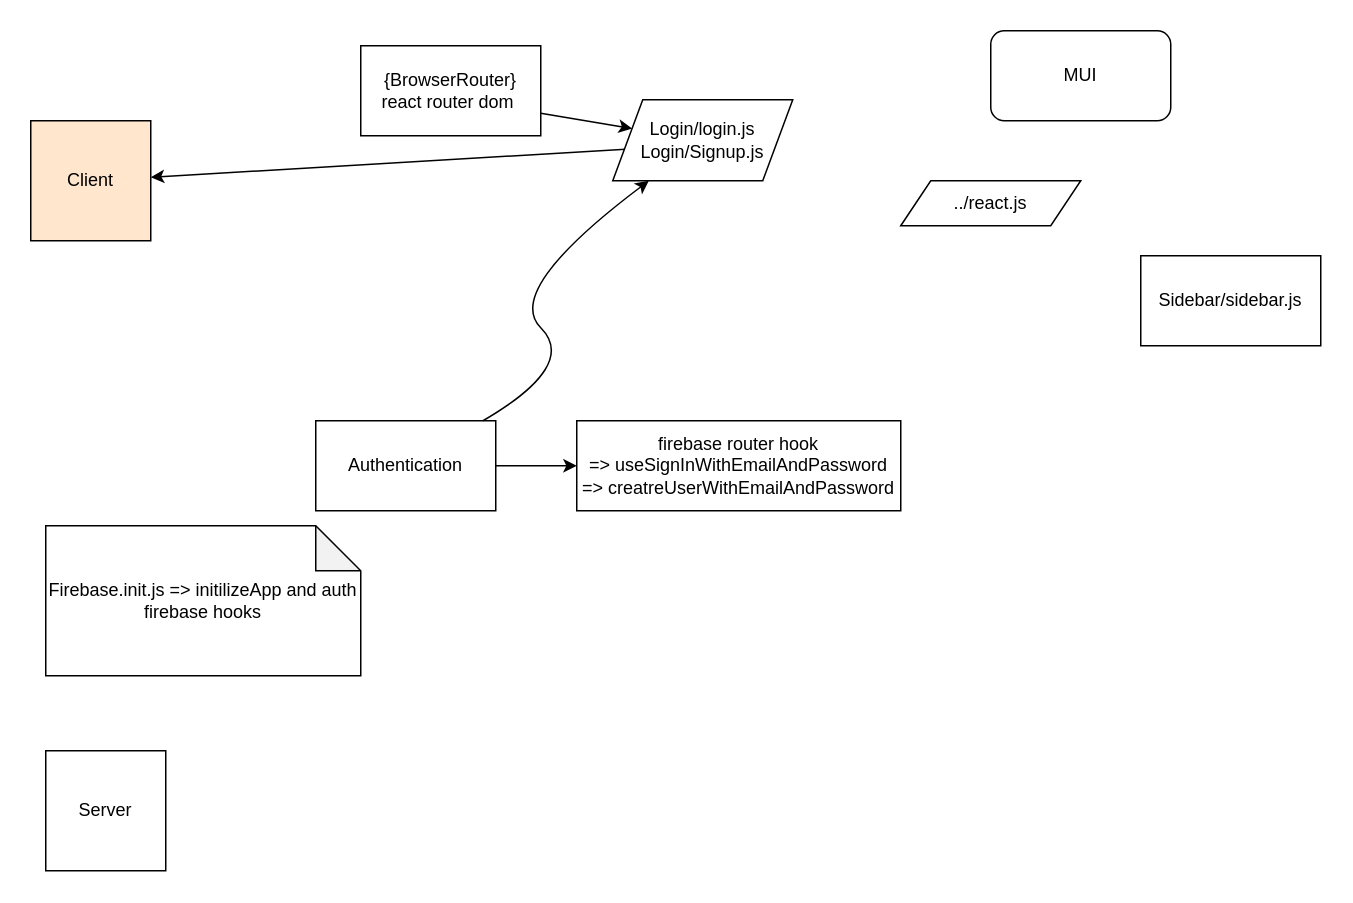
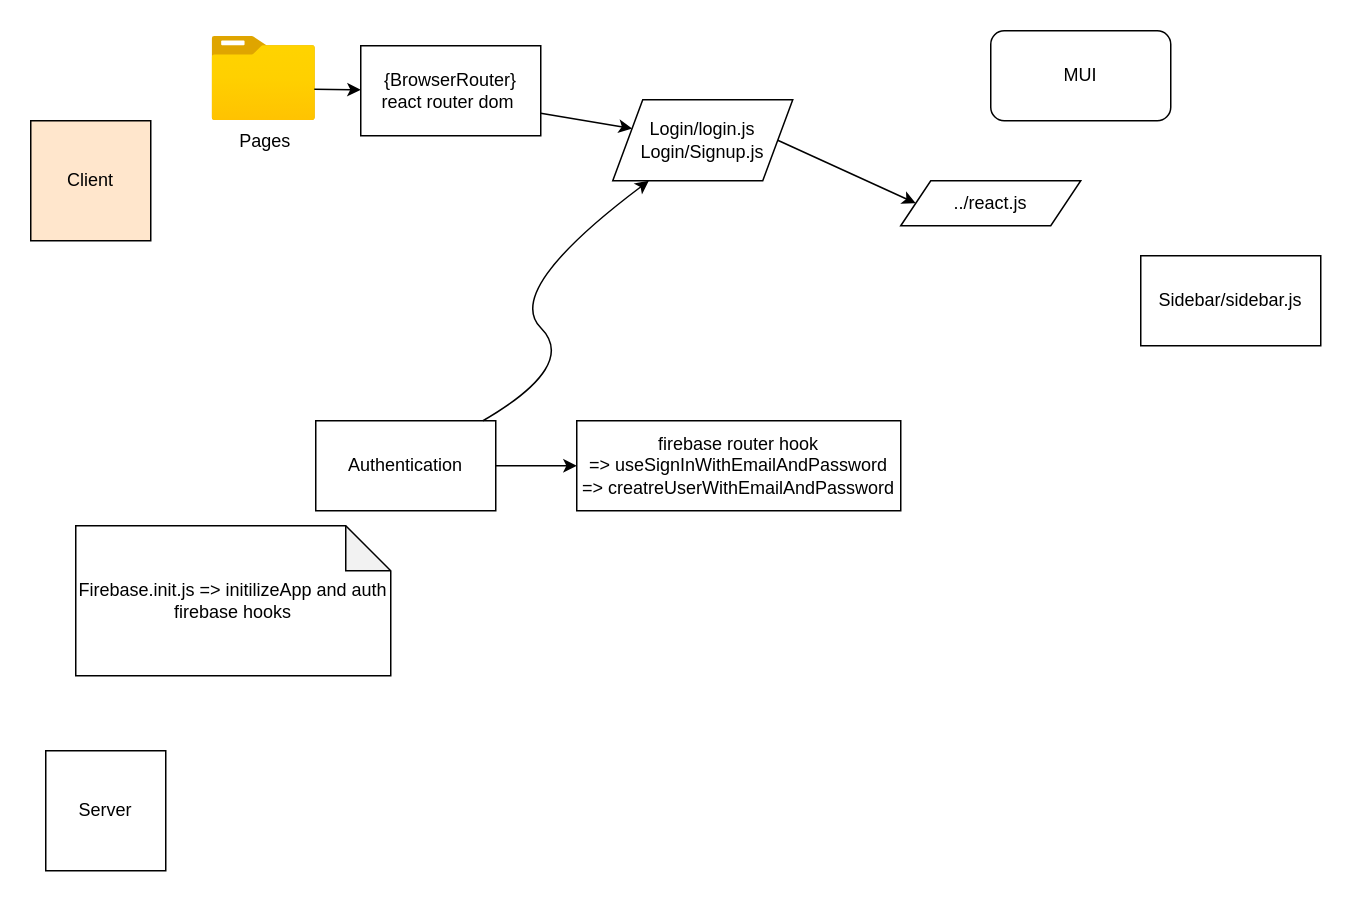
node "Pages": added
edge "Pages" -> "{BrowserRouter} react router dom": added
edge "Login/login.js Login/Signup.js" -> "Client": now "Login/login.js Login/Signup.js" -> "../react.js"
node "Firebase.init.js => initilizeApp and auth firebase hooks": moved (203, 601) -> (233, 601)
